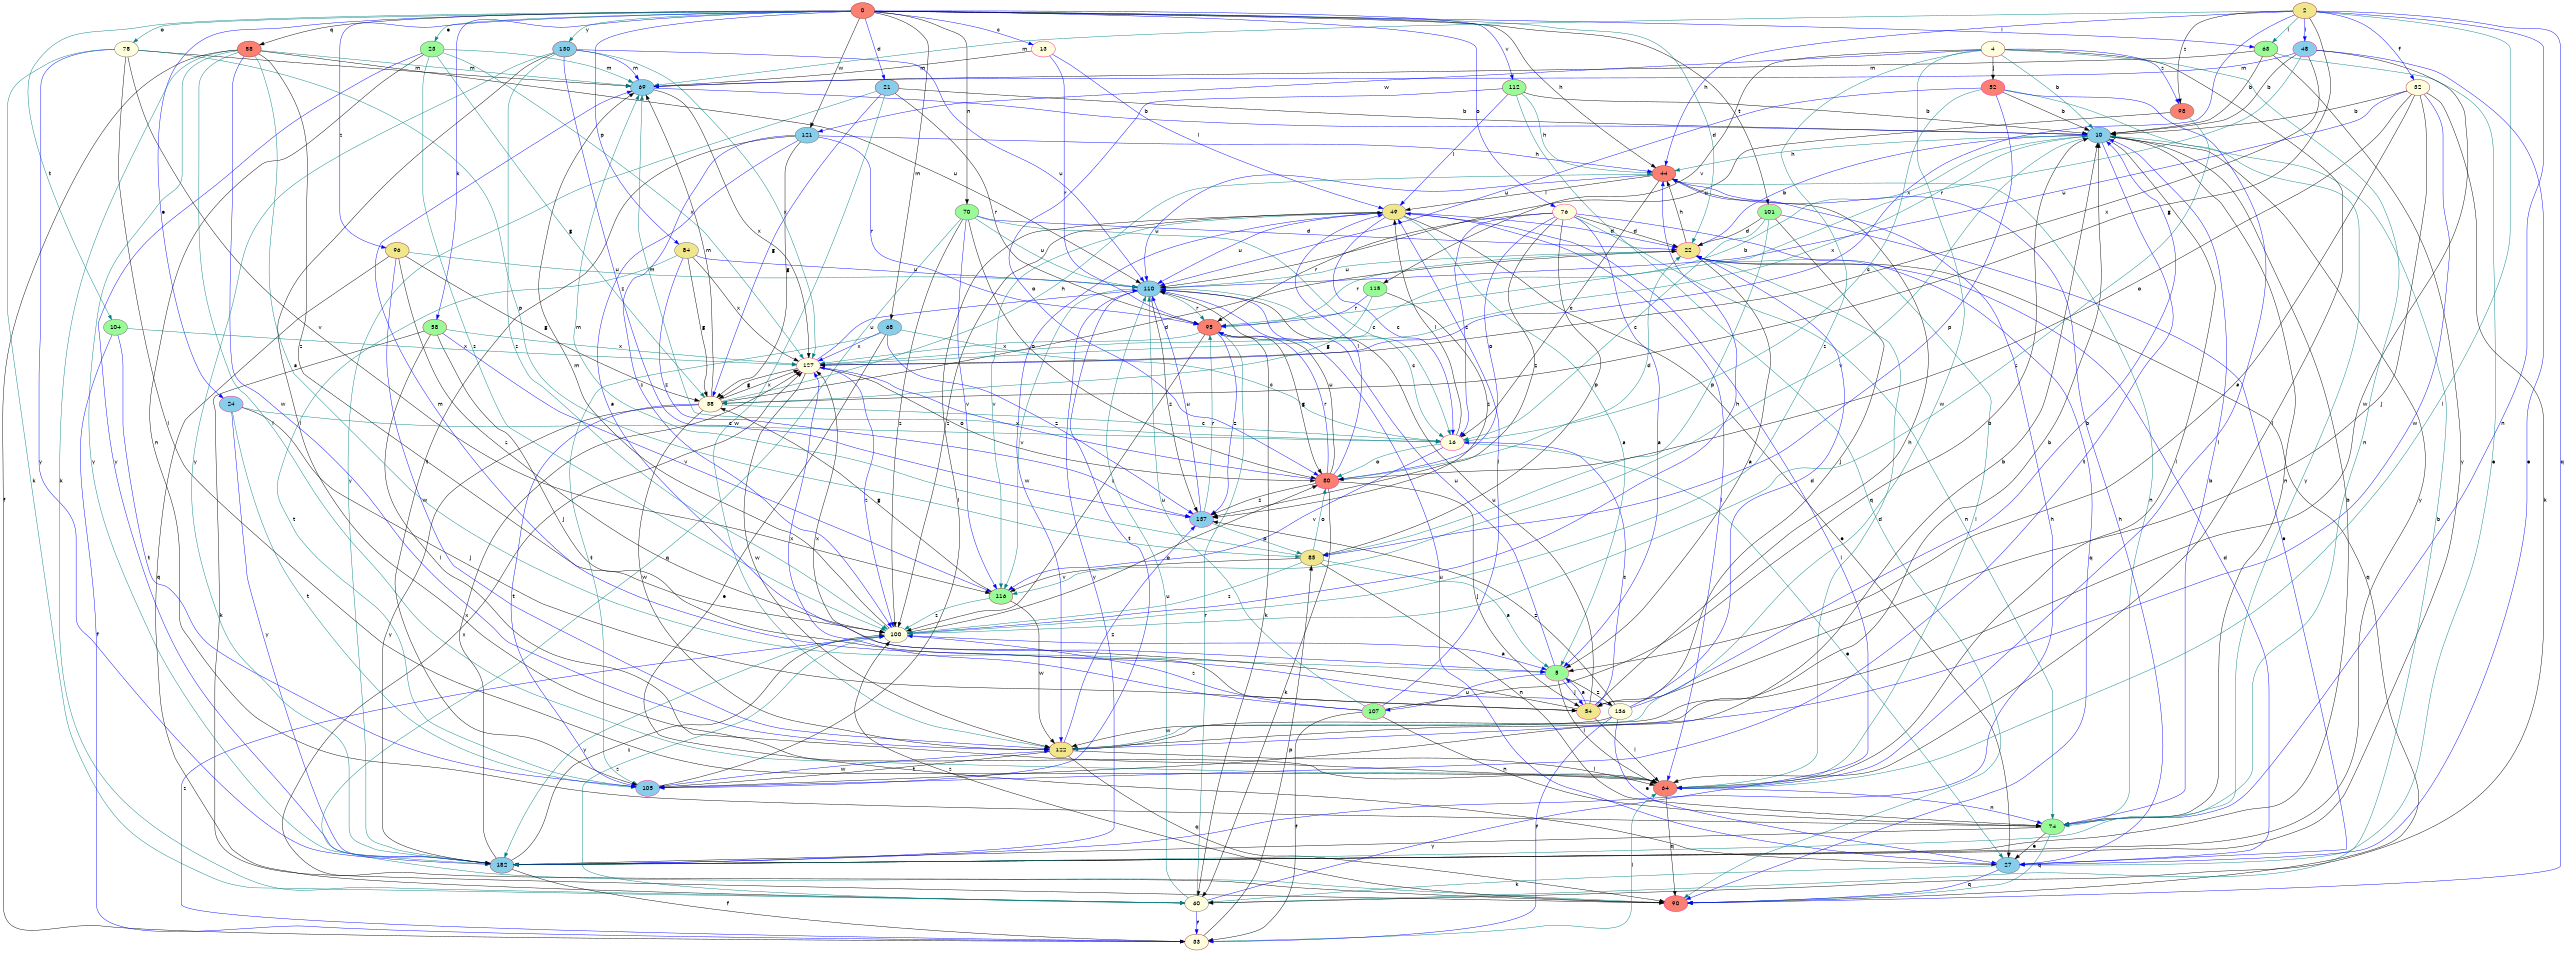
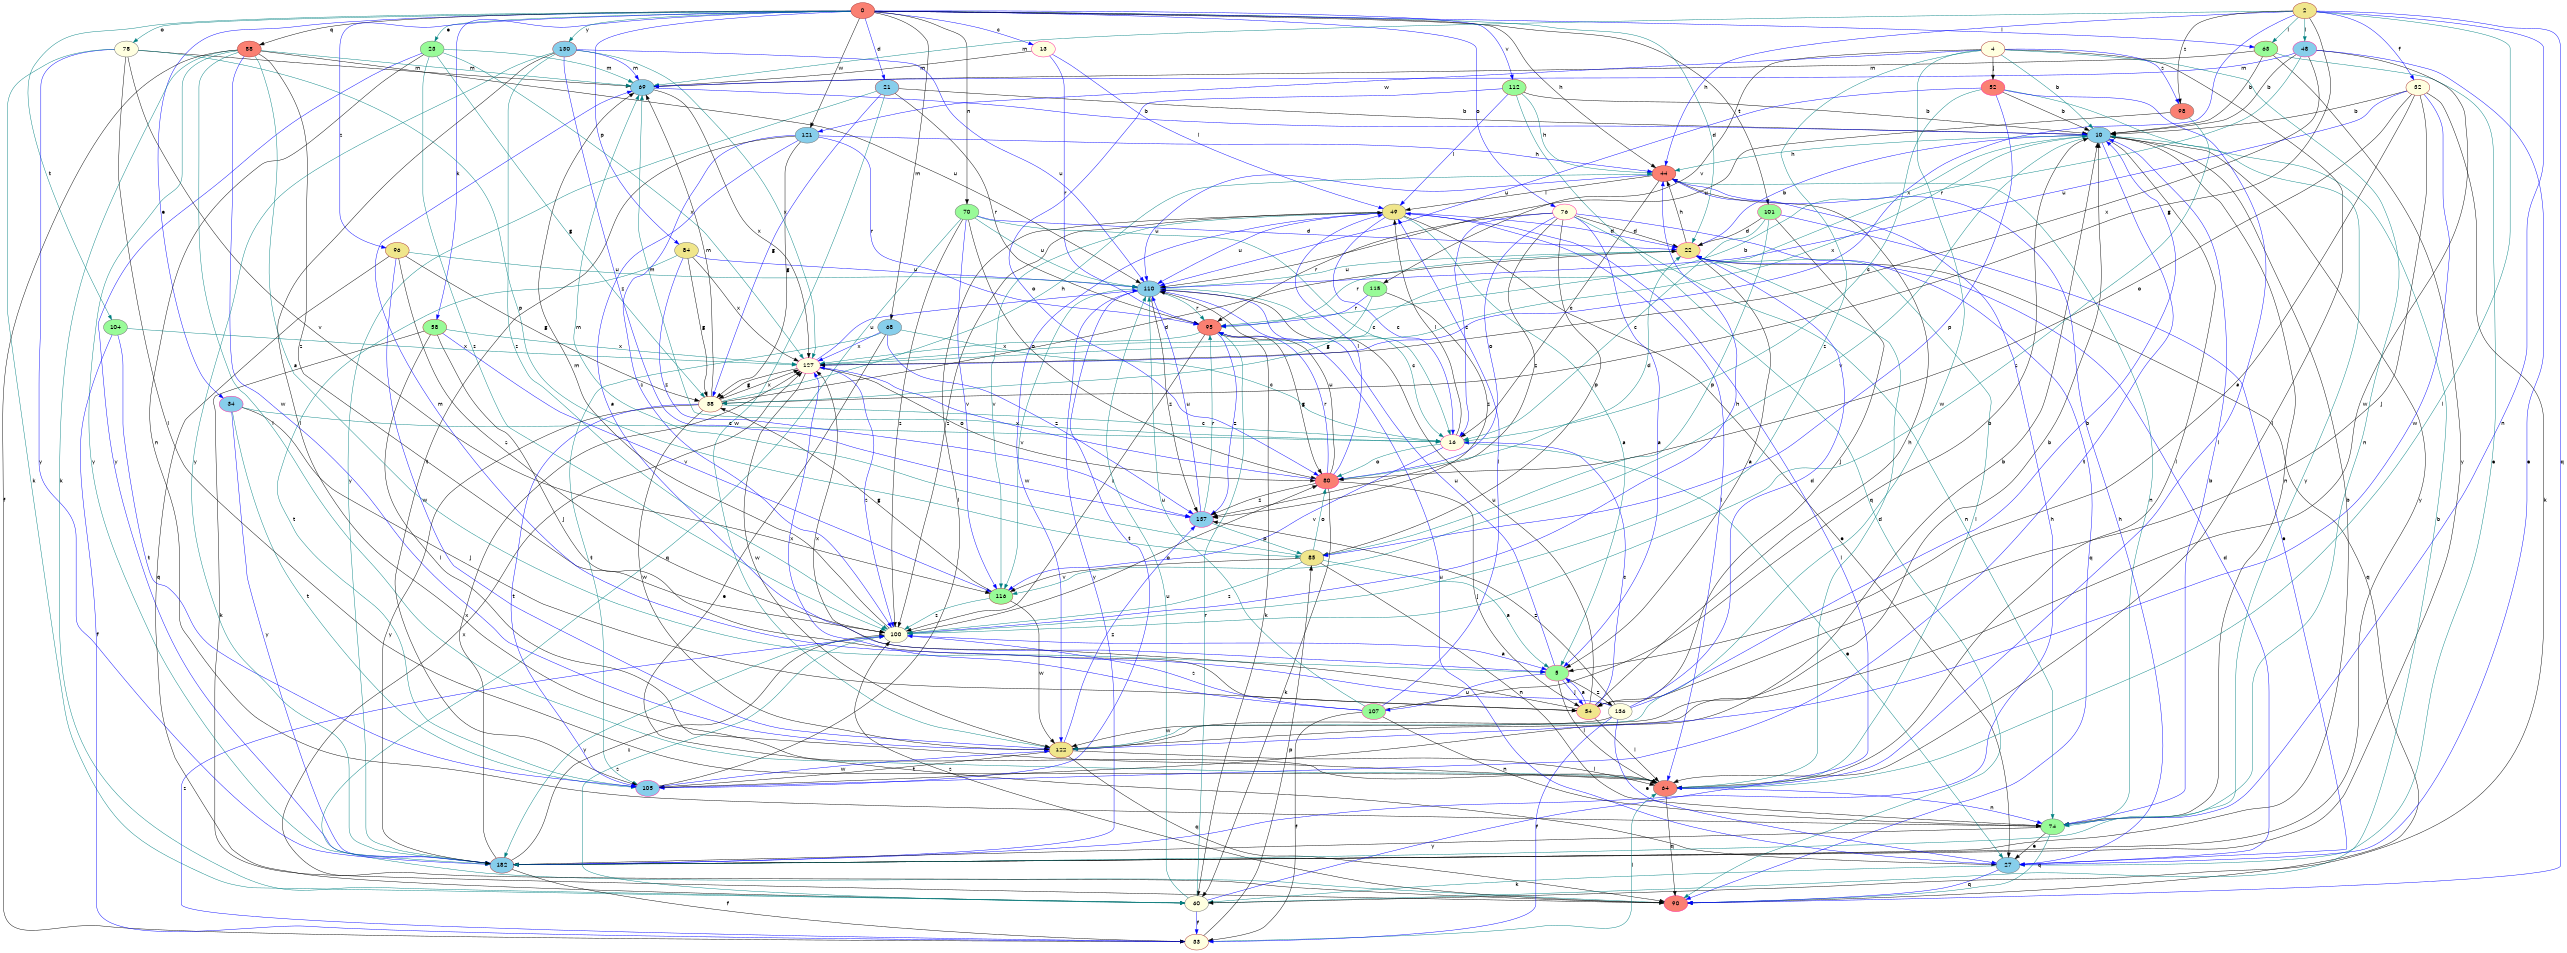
edge "2" -> "48": color blue -> teal
node "24": label "24" -> "34"
